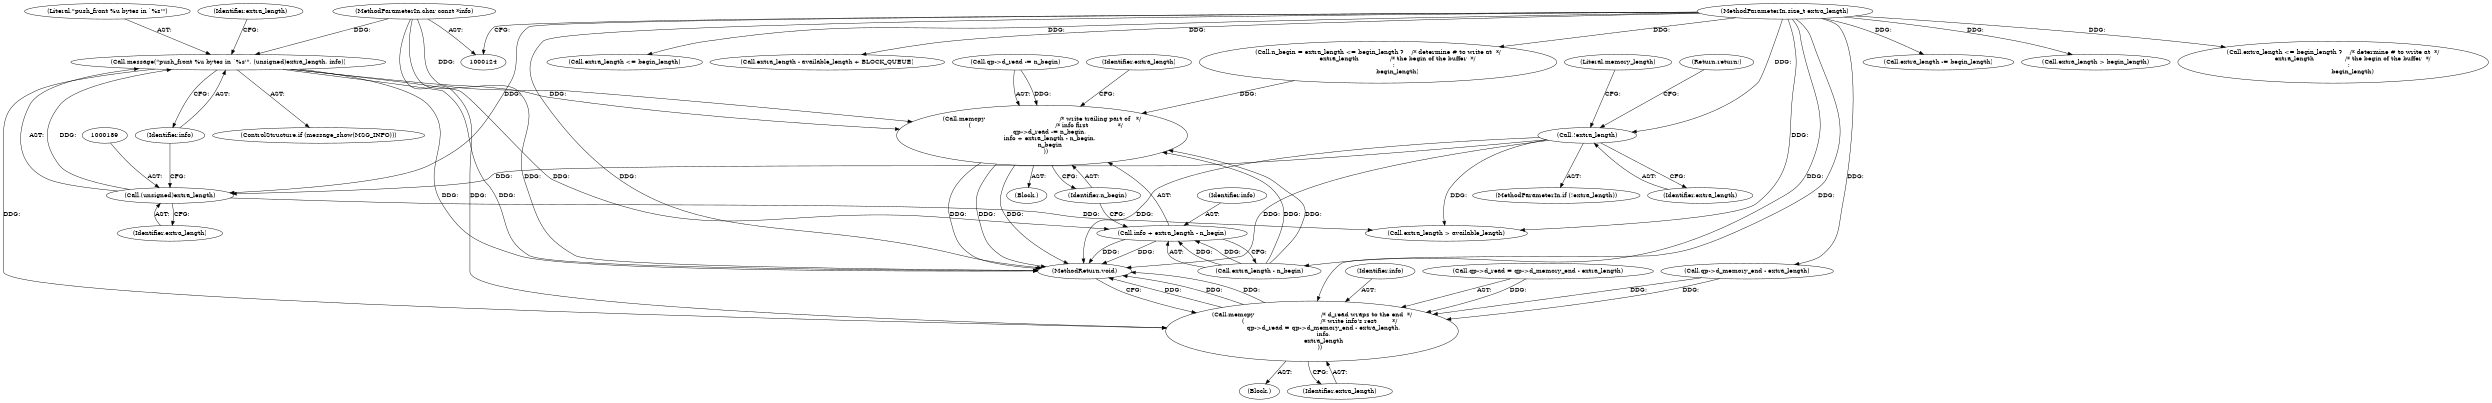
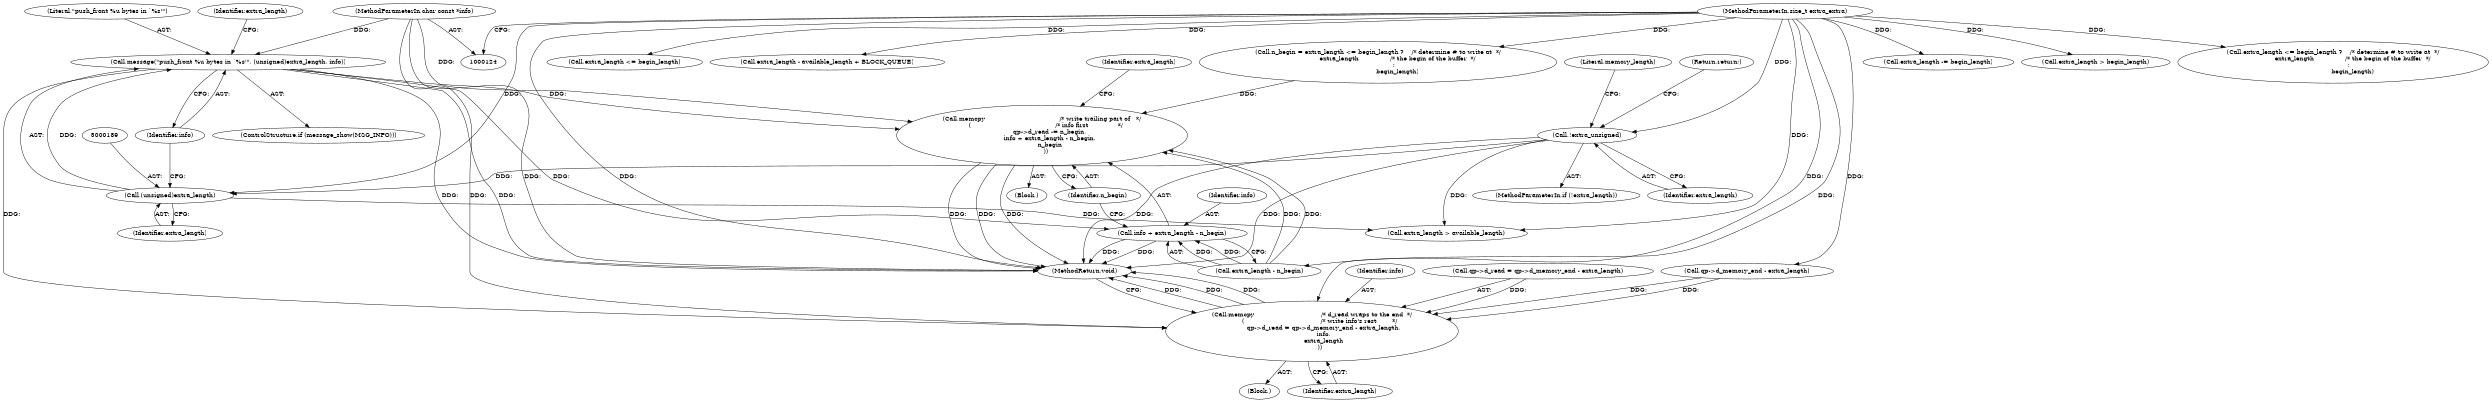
node "(MethodParameterIn,size_t extra_length)": label "(MethodParameterIn,size_t extra_length)" -> "(MethodParameterIn,size_t extra_extra)"
node "(Call,qp->d_read -= n_begin)": removed
node "1000189": label "1000189" -> "5000189"
node "(Call,!extra_length)": label "(Call,!extra_length)" -> "(Call,!extra_unsigned)"
